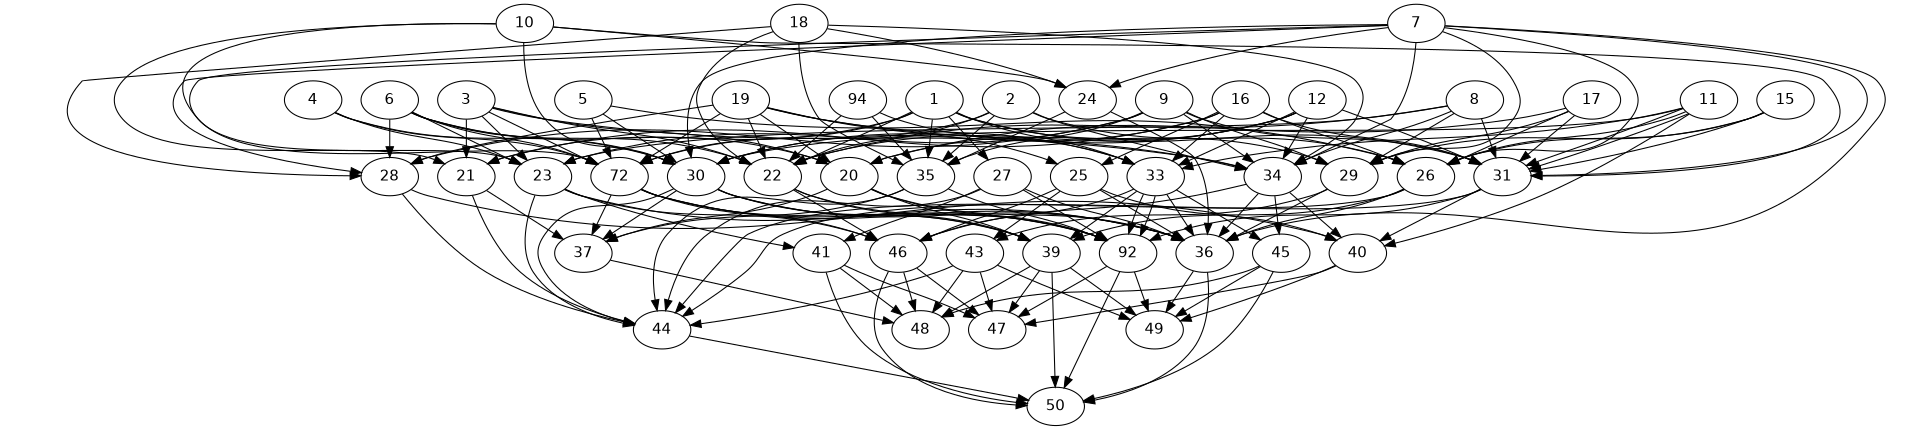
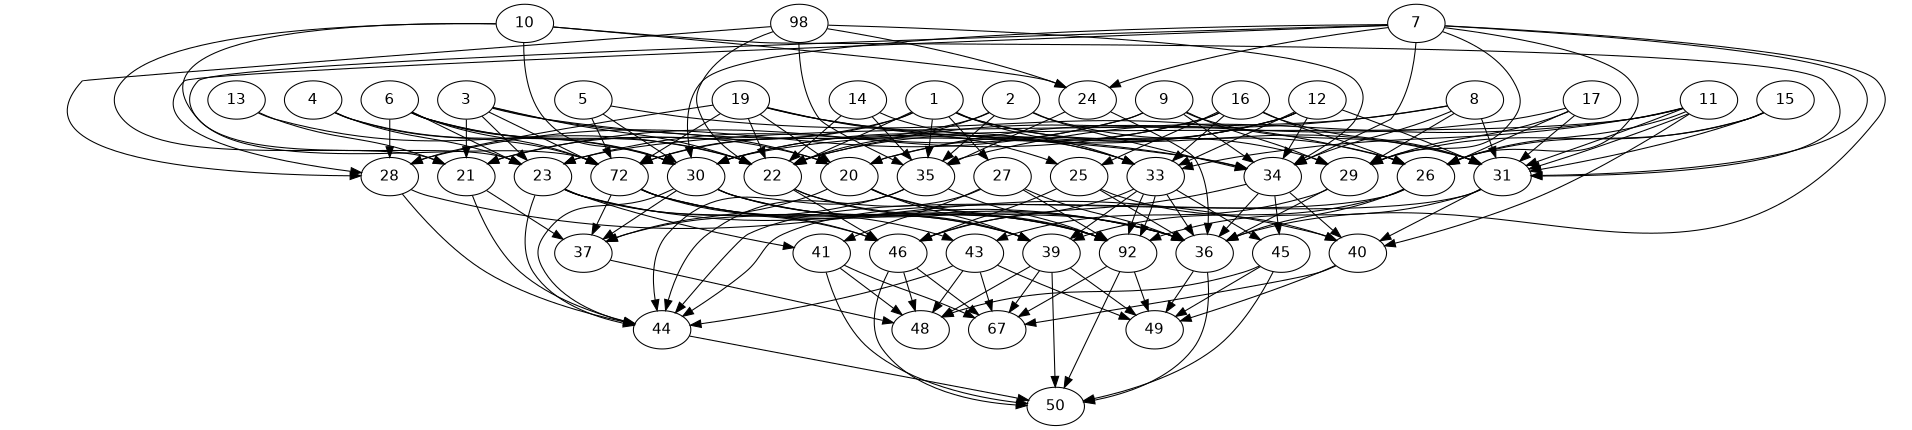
node "18": label "18" -> "98"
node "13": added
node "94": label "94" -> "14"
edge "9" -> "35": now "11" -> "35"
edge "25" -> "43": now "23" -> "43"
node "47": label "47" -> "67"
